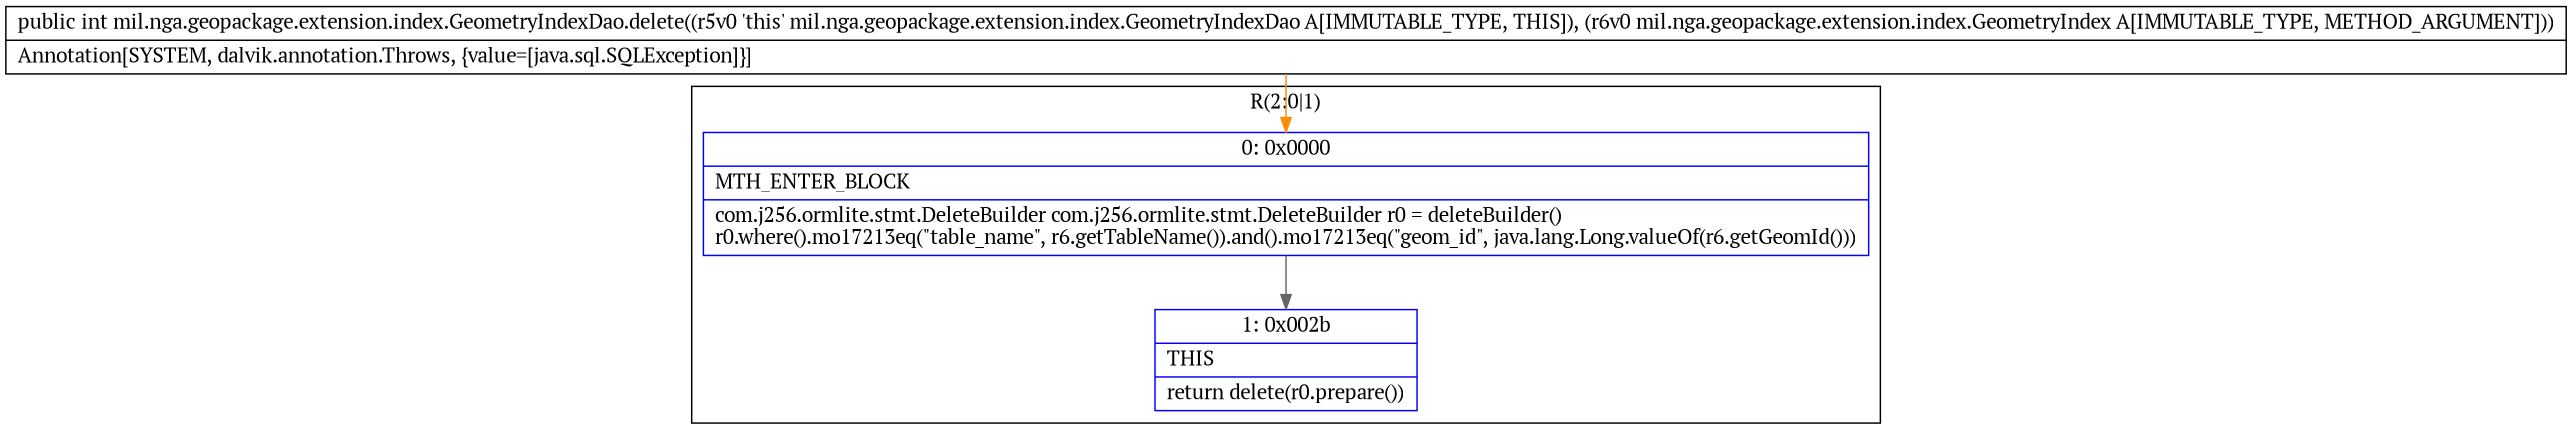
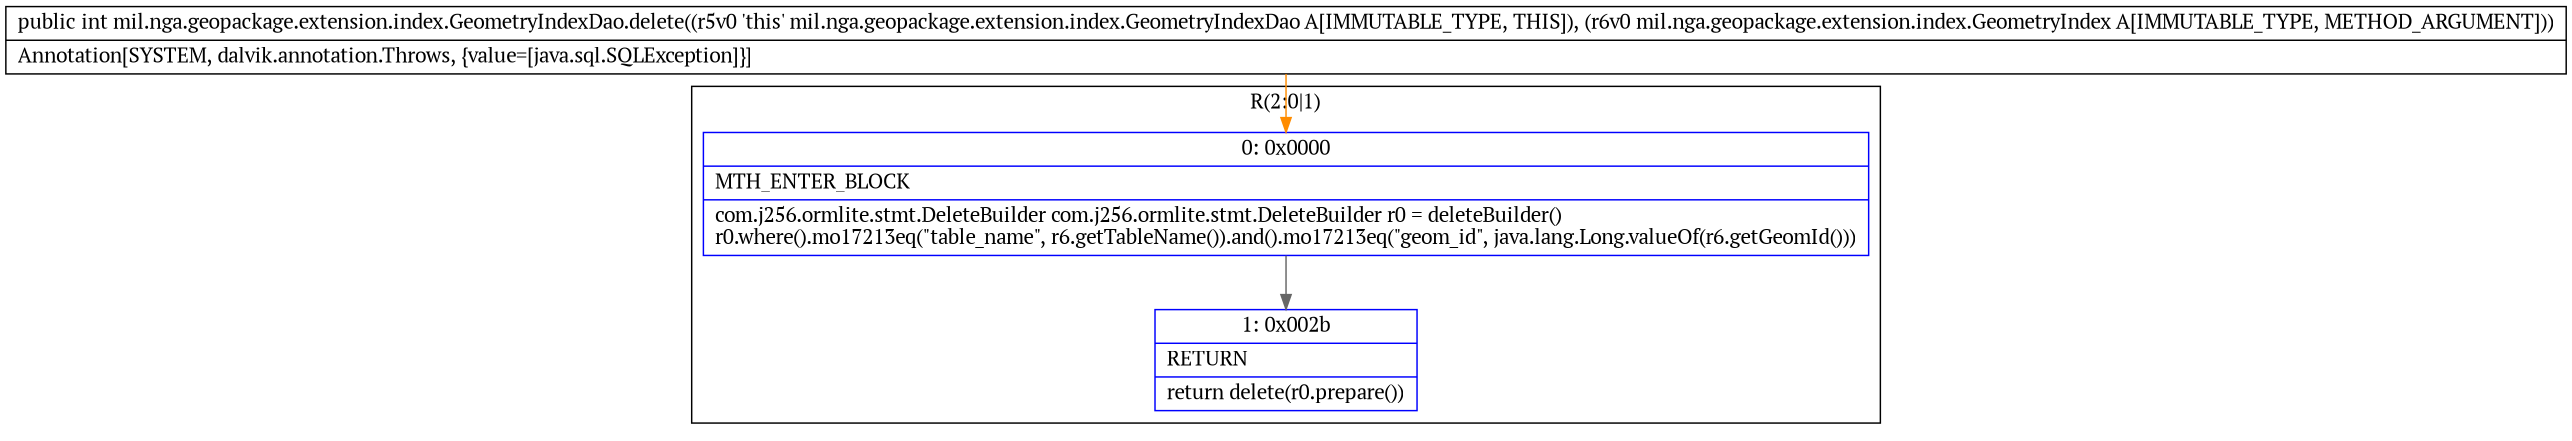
node "1: 0x002b": text "THIS" -> "RETURN"
